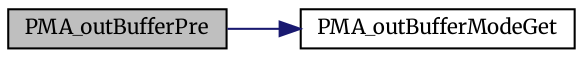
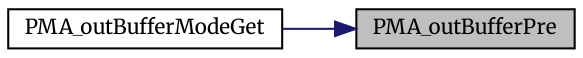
edge "PMA_outBufferPre" -> "PMA_outBufferModeGet": reversed
